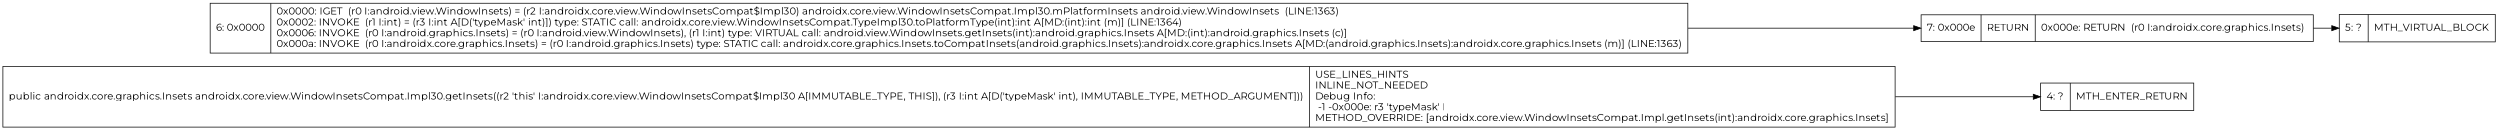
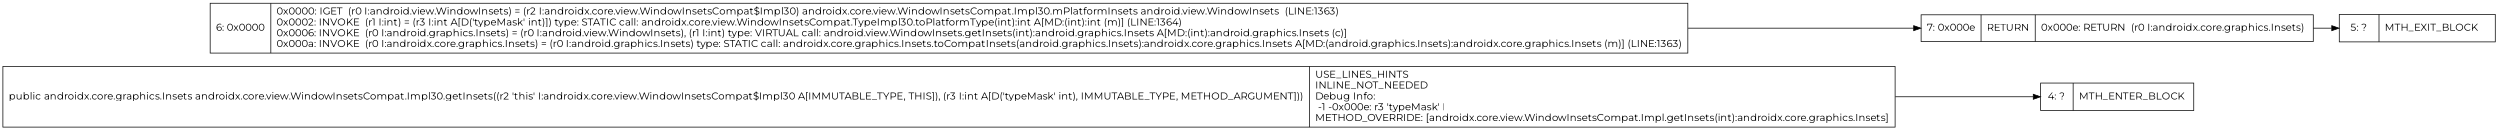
node "5: ?": text "MTH_VIRTUAL_BLOCK" -> "MTH_EXIT_BLOCK"
node "4: ?": text "MTH_ENTER_RETURN" -> "MTH_ENTER_BLOCK"
